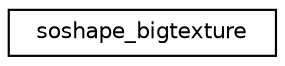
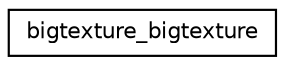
node "soshape_bigtexture": label "soshape_bigtexture" -> "bigtexture_bigtexture"
